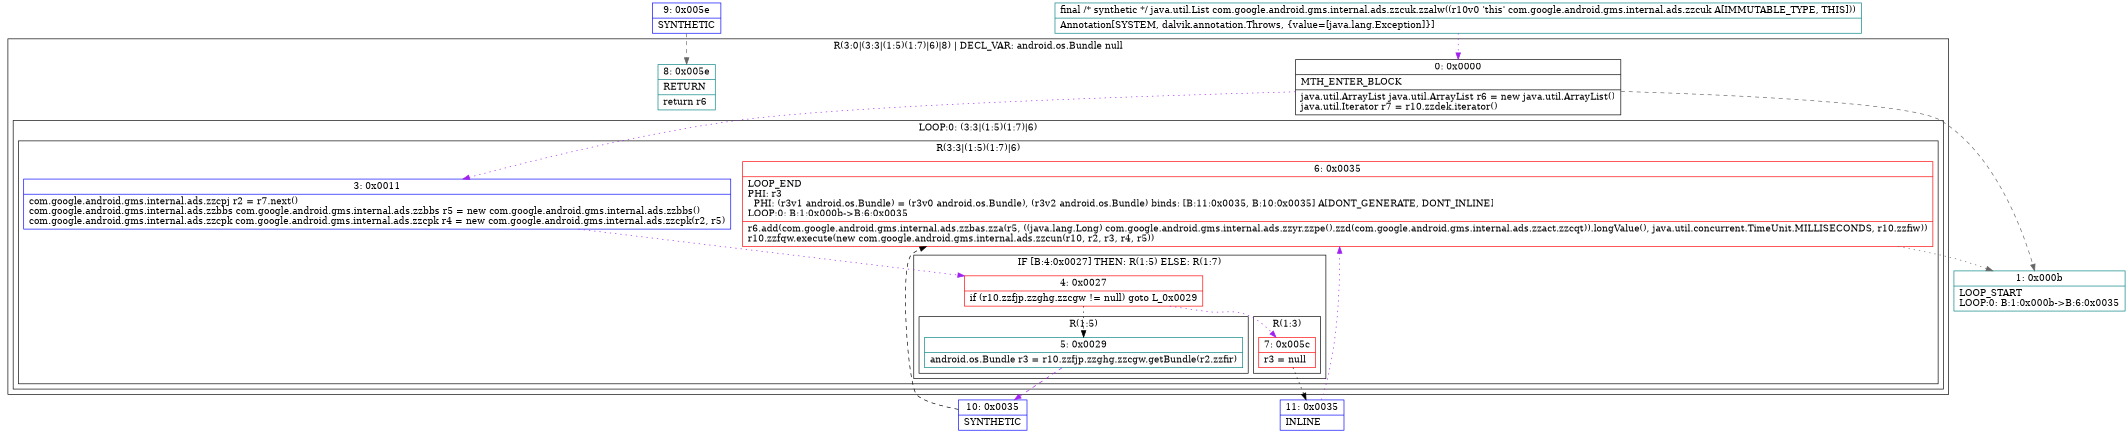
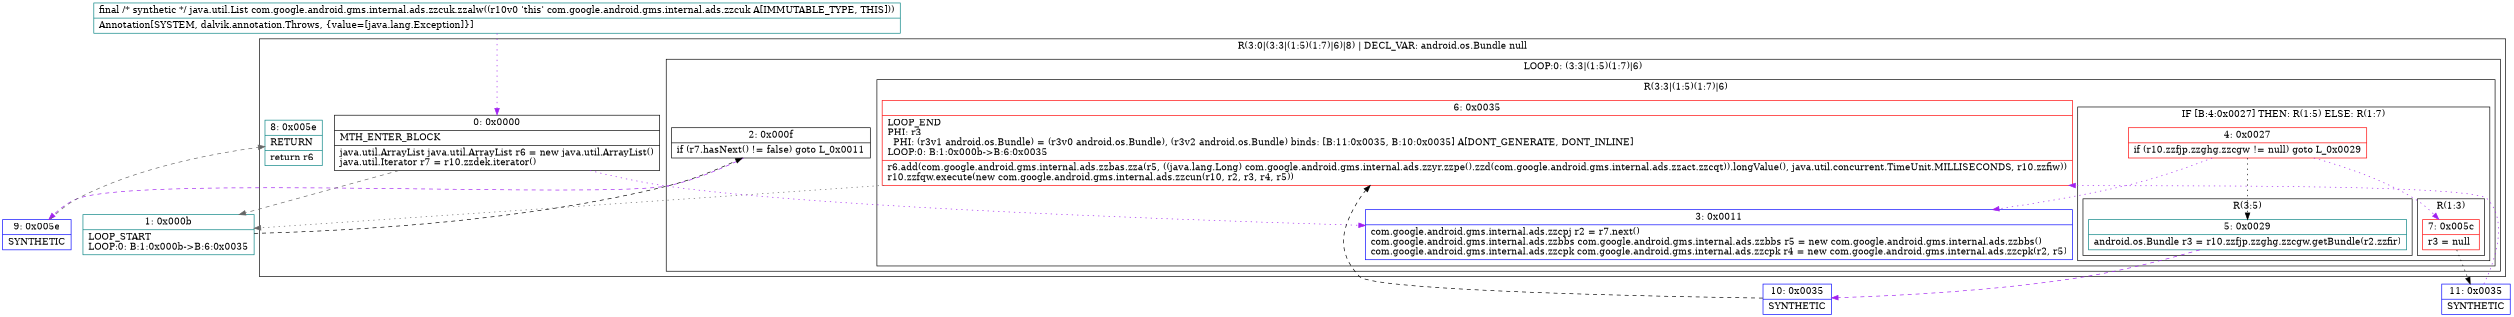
node "2: 0x000f": added
edge "3: 0x0011" -> "4: 0x0027": reversed
cluster "R(1:5)": label "R(1:5)" -> "R(3:5)"
node "11: 0x0035": text "INLINE" -> "SYNTHETIC"
